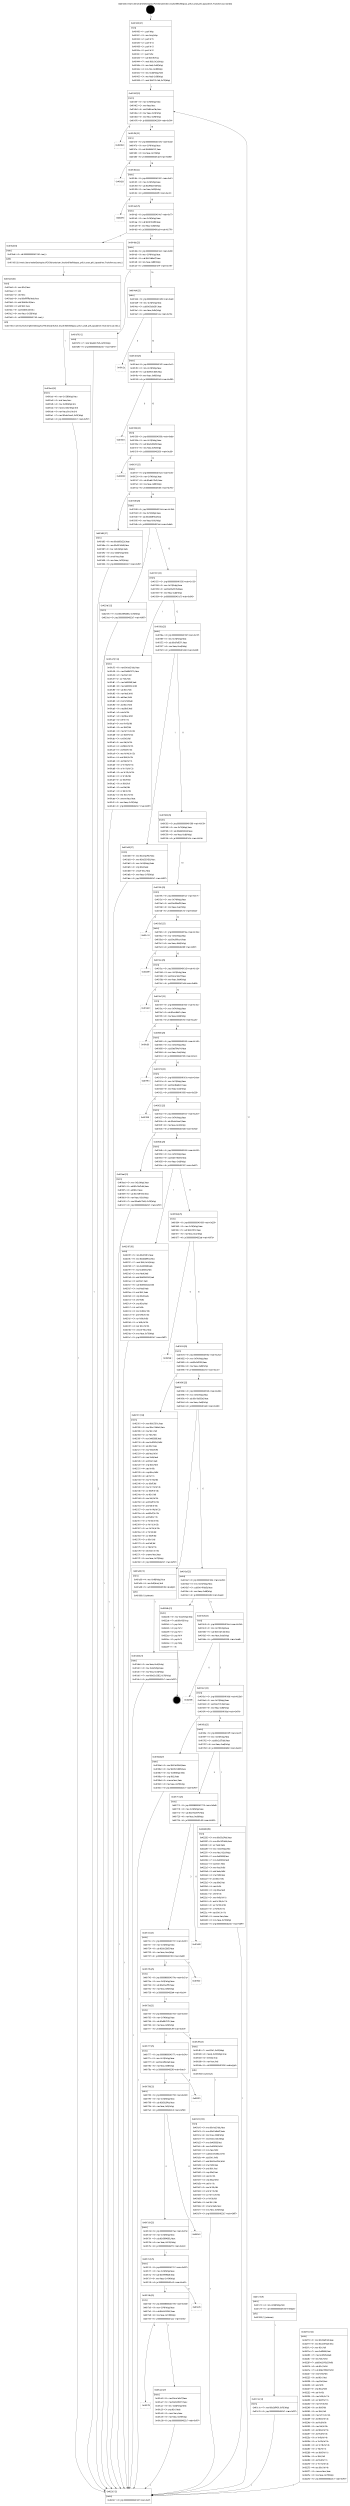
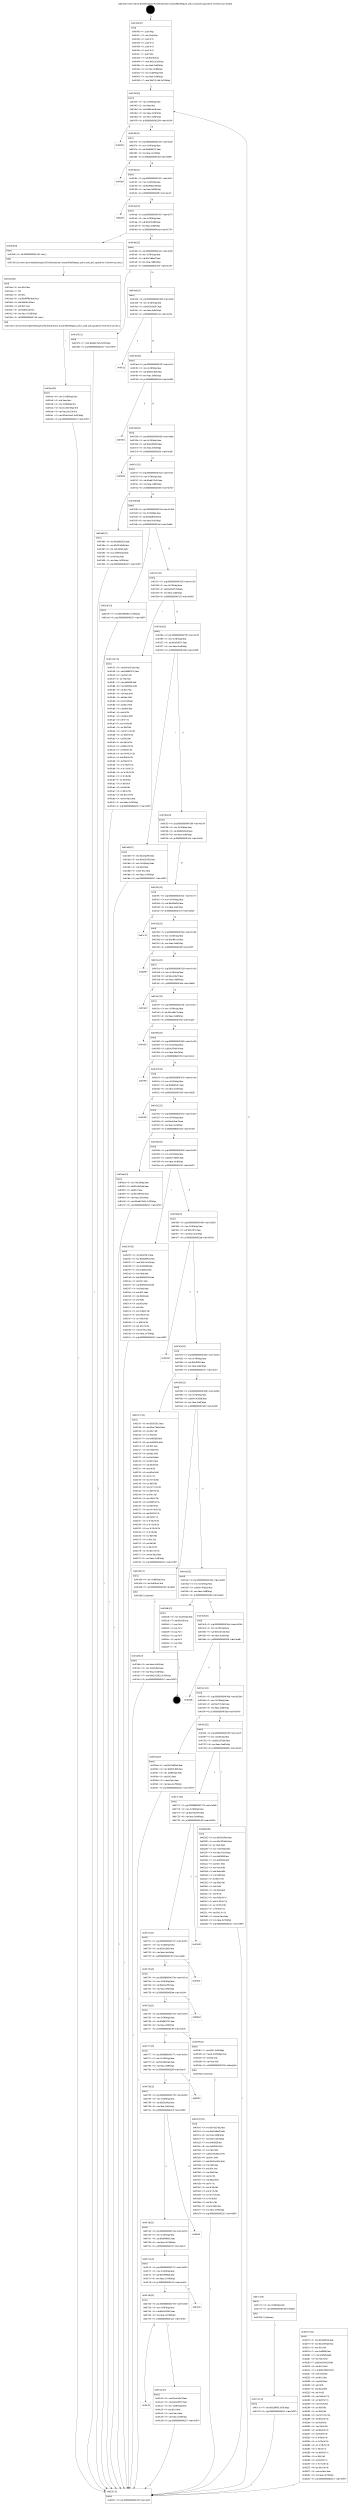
node "0x4020e4": added
